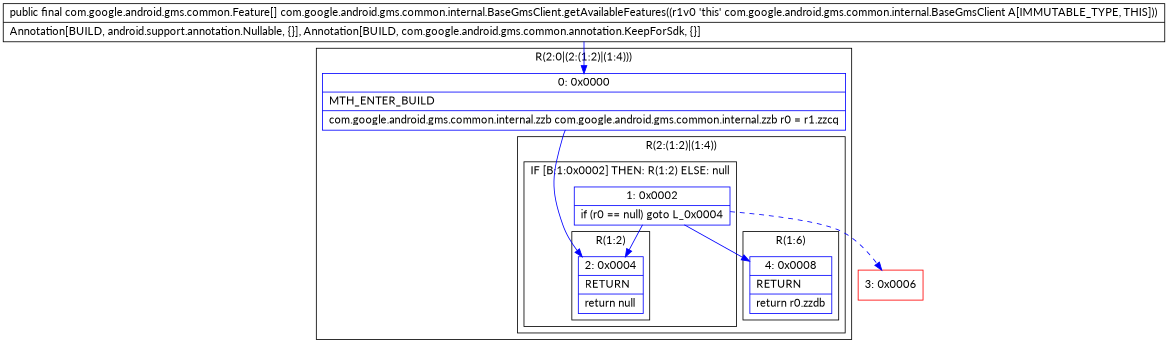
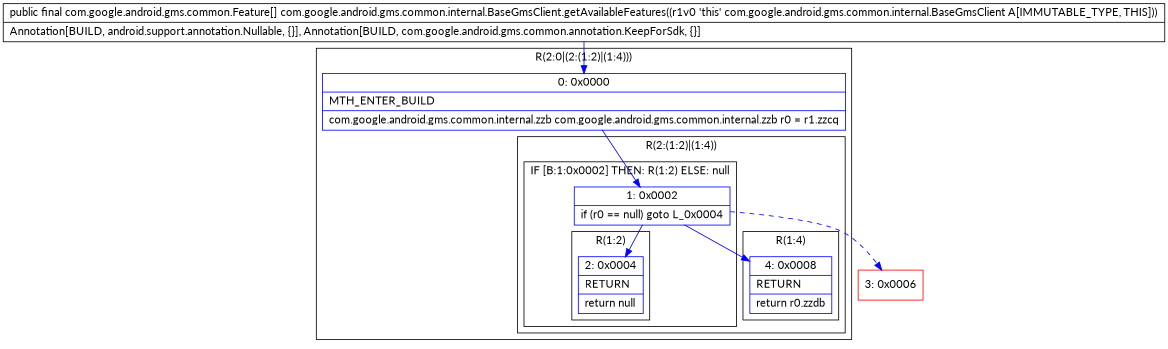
edge "0: 0x0000" -> "2: 0x0004": now "0: 0x0000" -> "1: 0x0002"
cluster "R(1:6)": label "R(1:6)" -> "R(1:4)"
